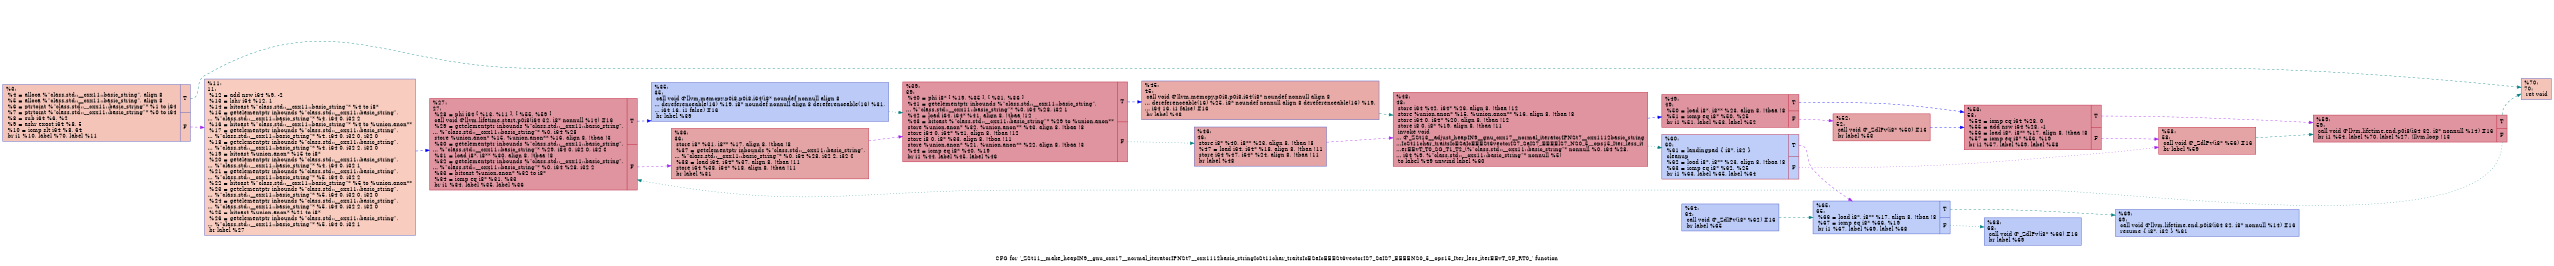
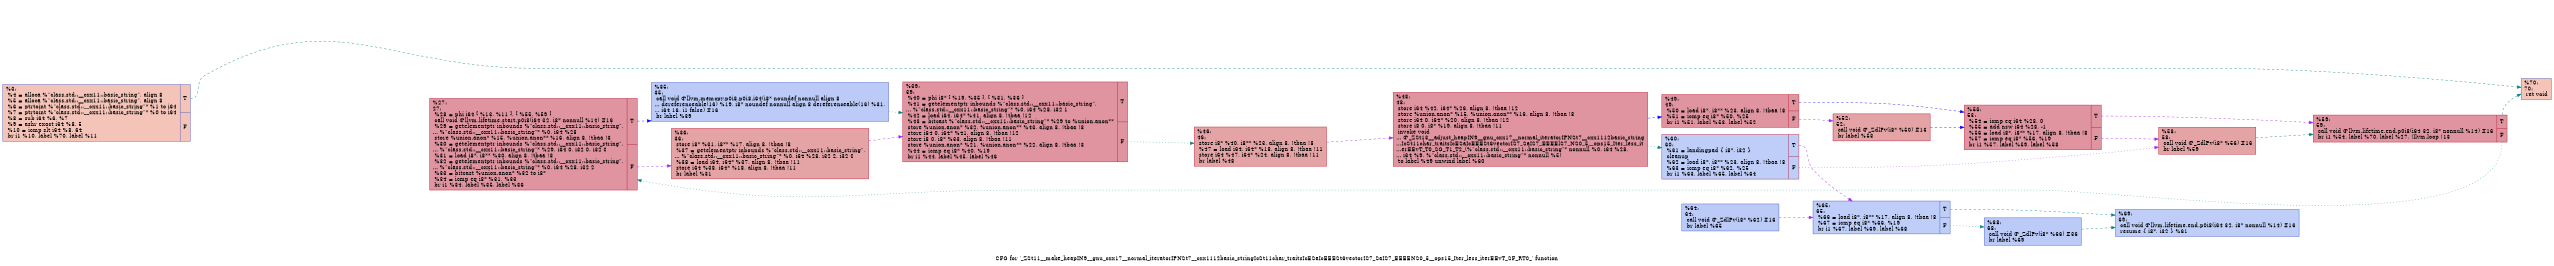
node "%45:": removed
node "%3:": text "%8 = sub i64 %6, %2" -> "%8 = sub i64 %6, %7"
node "%46:": color #3d50c3ff -> #b70d28ff
node "%11:": removed
edge "%64:" -> "%65:": color teal -> purple
edge "%68:" -> "%69:": added
node "%68:": text "call void @_ZdlPv(i8* %66) #16" -> "call void @_ZdlPv(i8* %66) #36"
